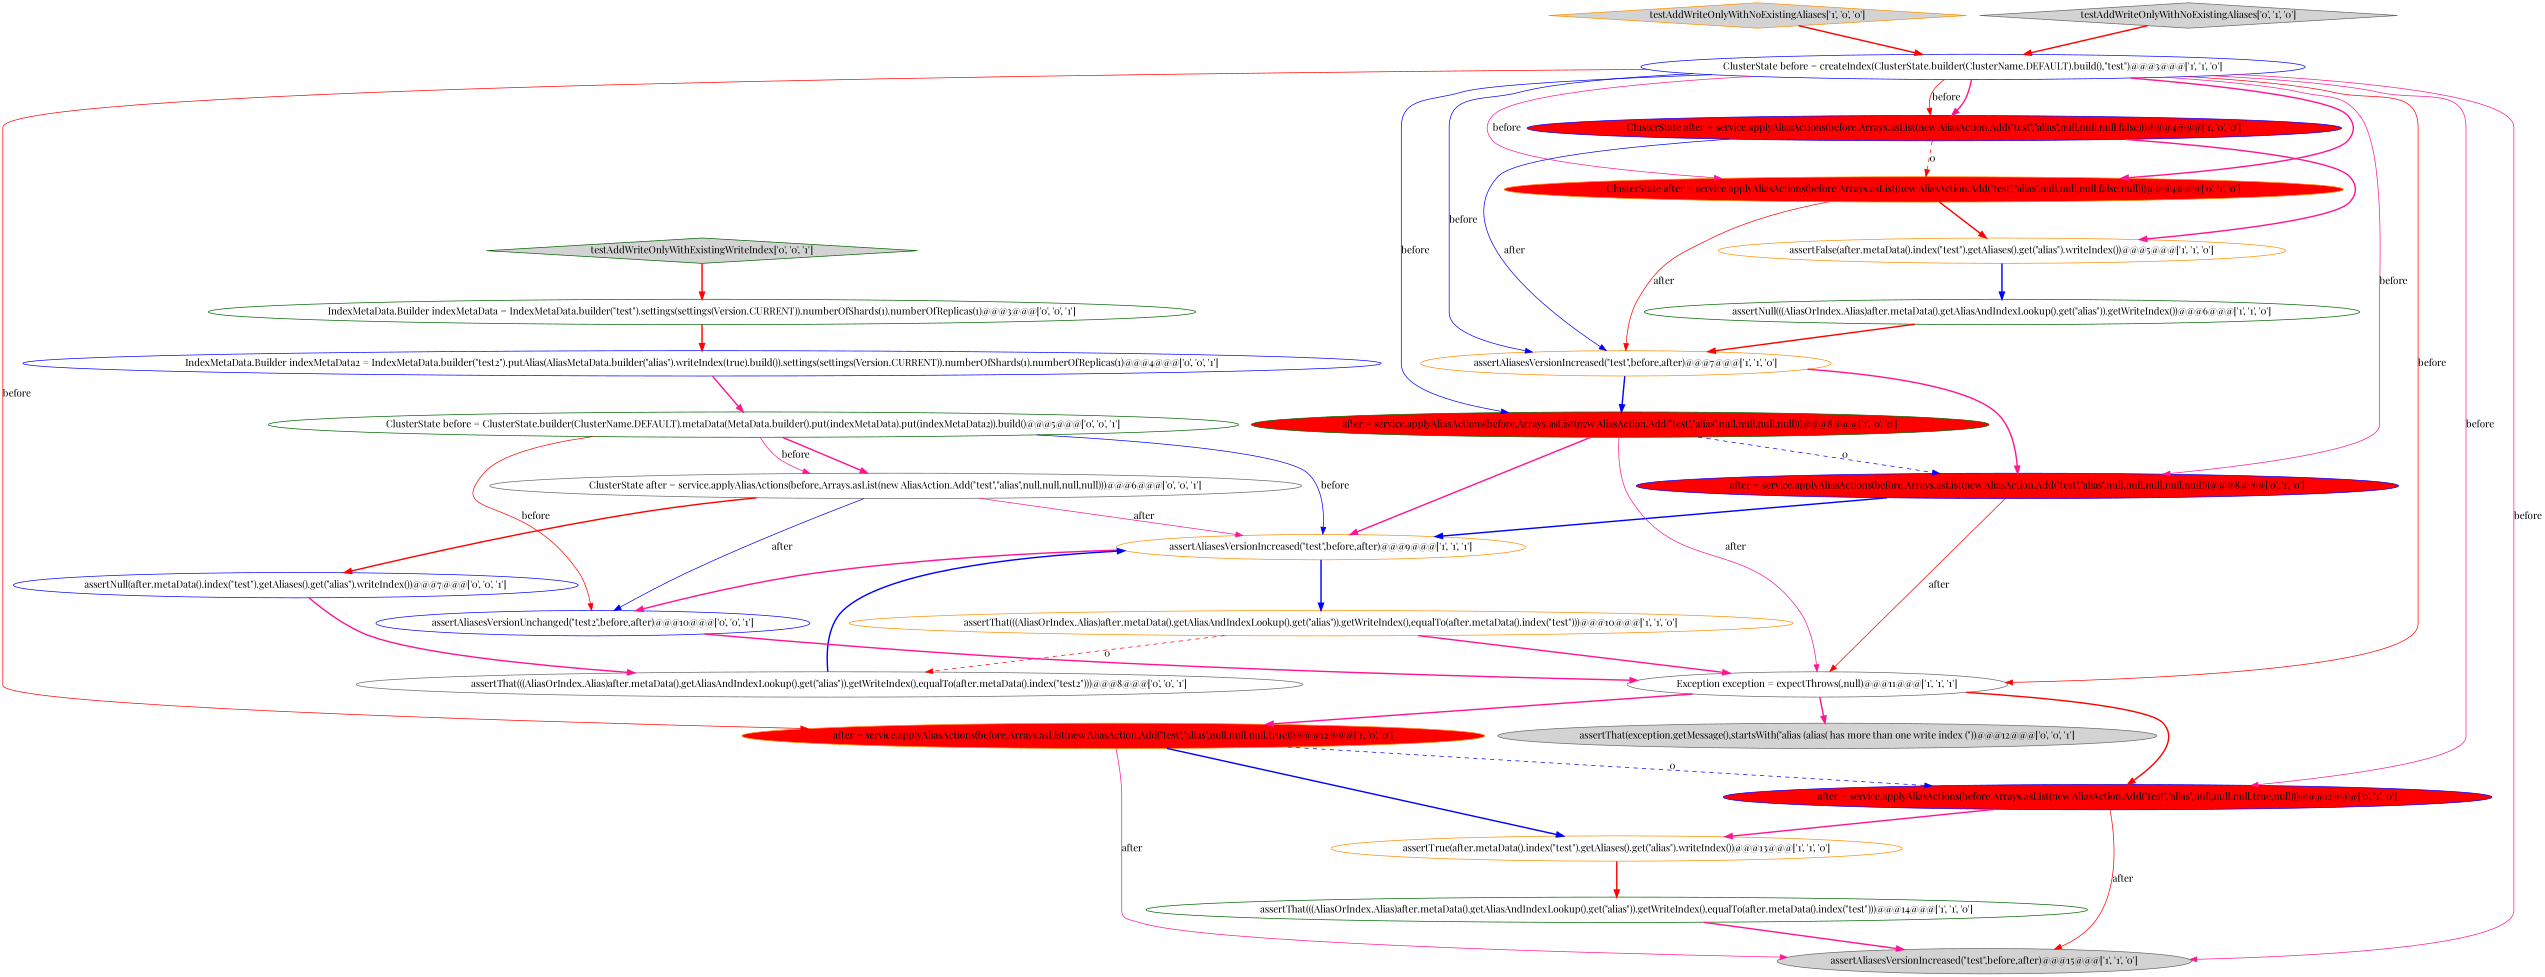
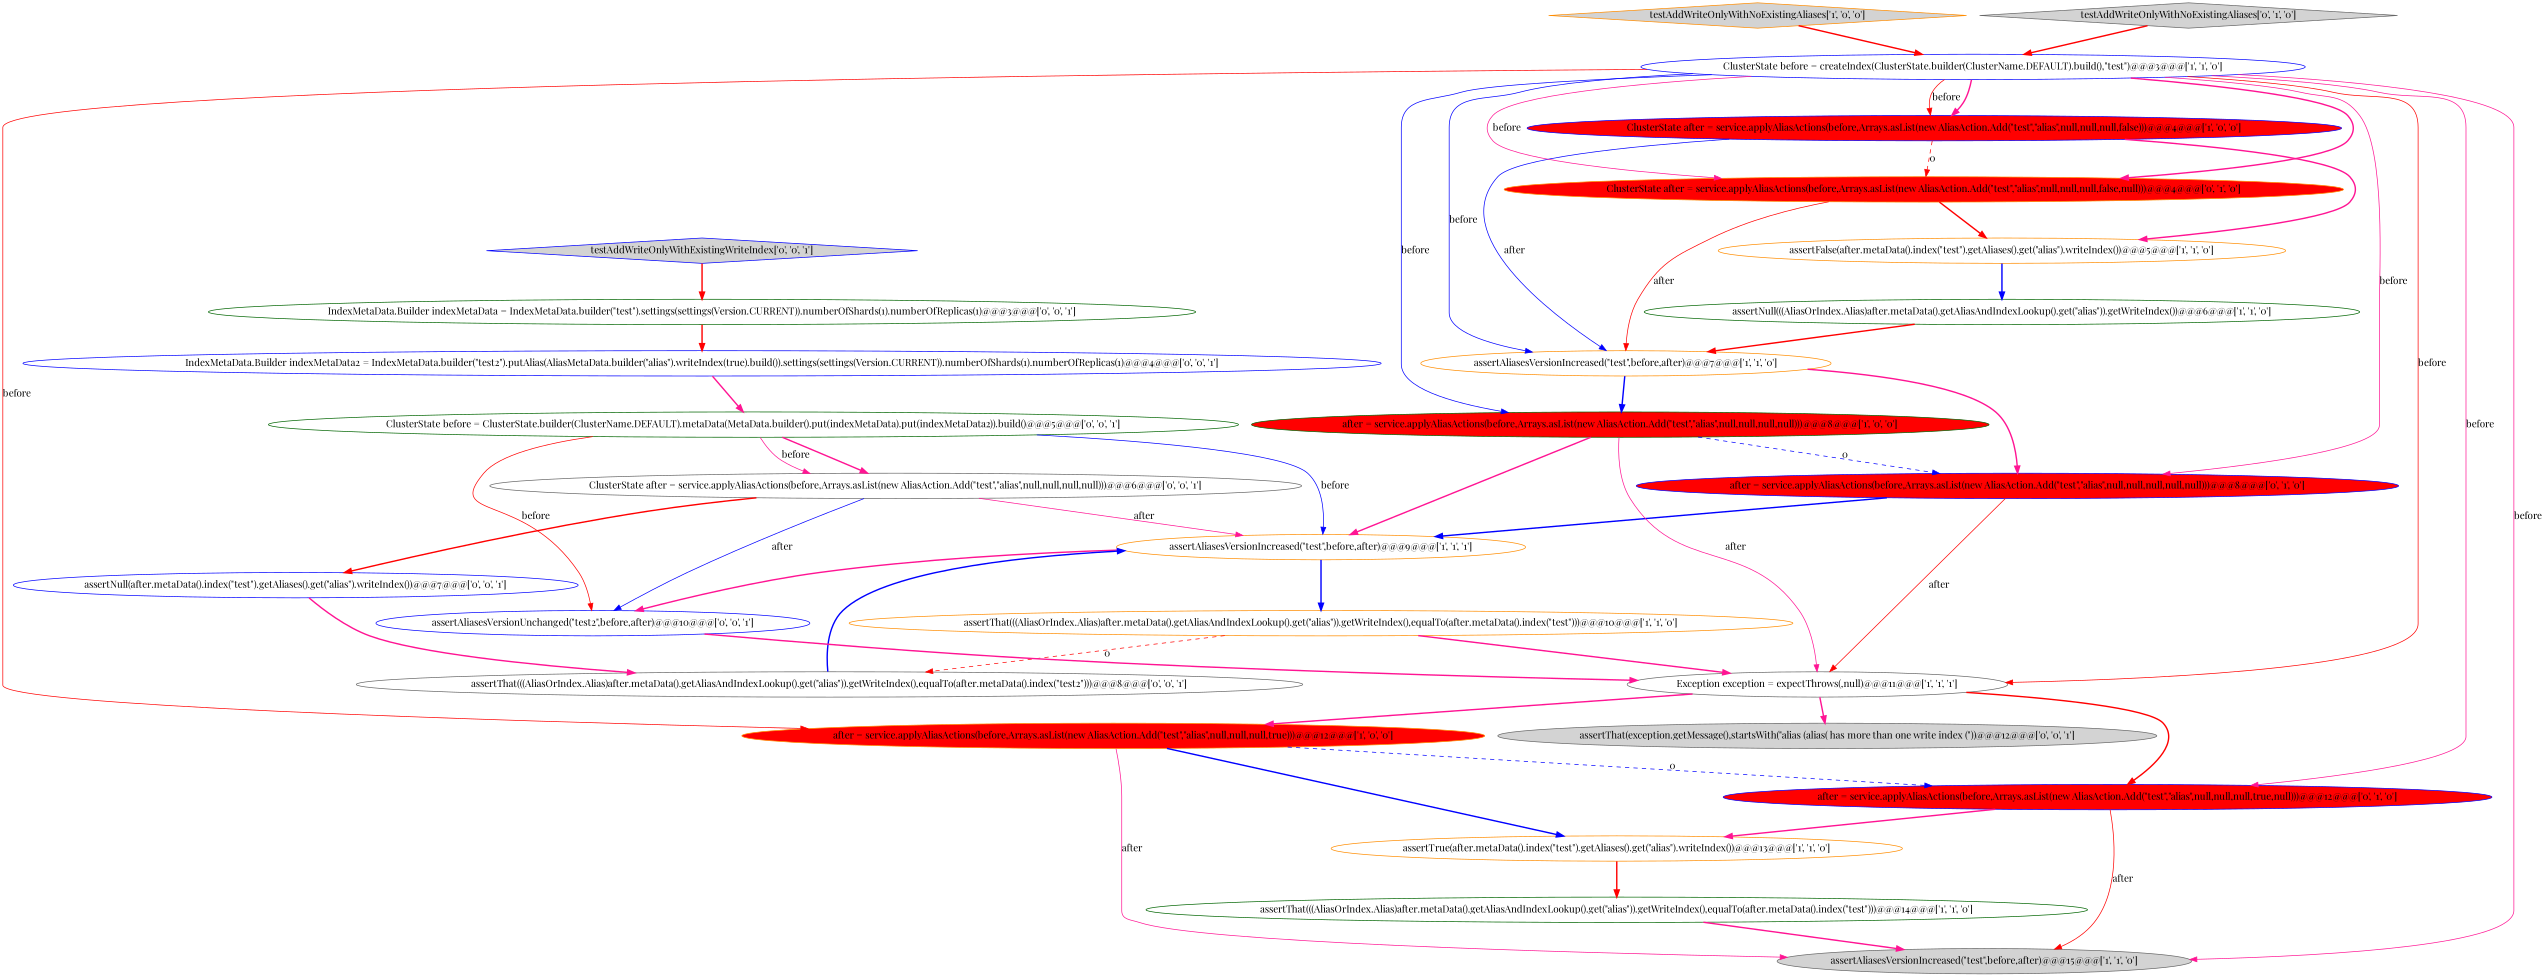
node "testAddWriteOnlyWithExistingWriteIndex['0', '0', '1']": color darkgreen -> blue
